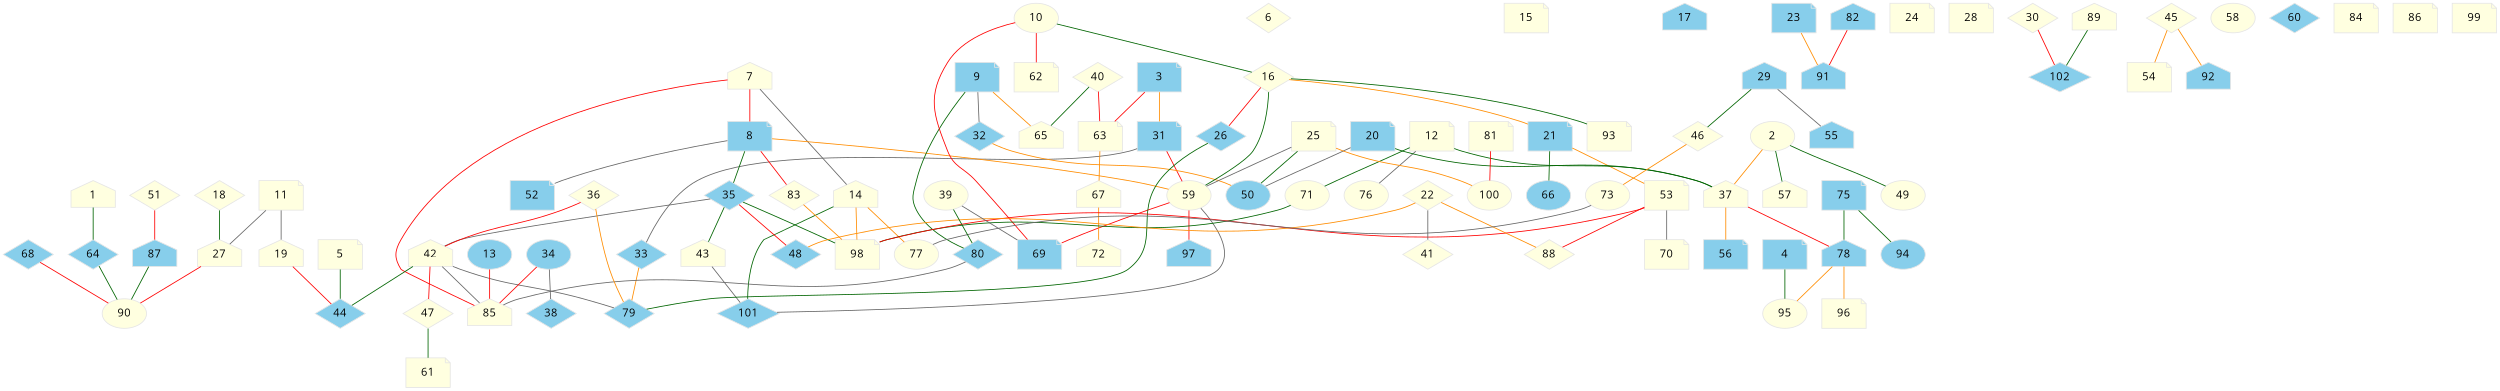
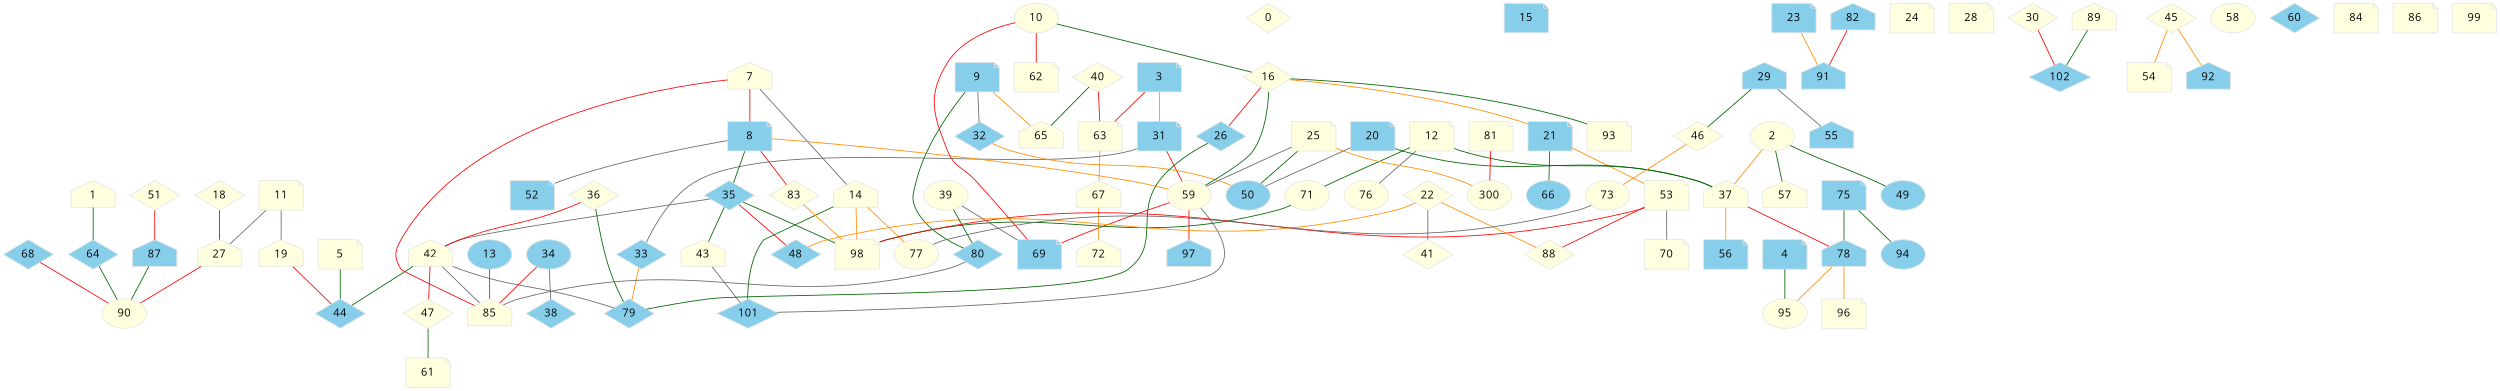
node "6": label "6" -> "0"
node "15": fillcolor lightyellow -> skyblue
node "17": removed
node "100": label "100" -> "300"
node "49": fillcolor lightyellow -> skyblue
edge "36" -- "79": color darkorange -> darkgreen
